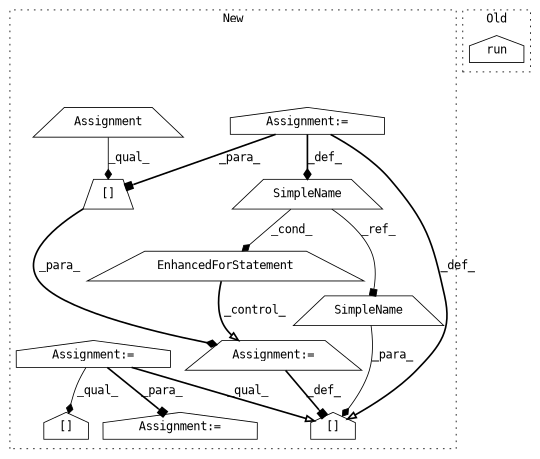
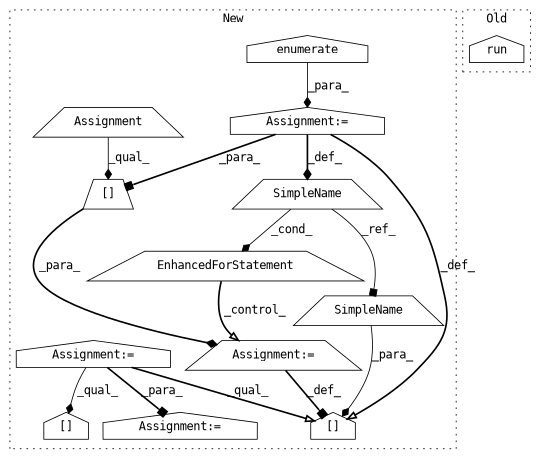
node "enumerate": added
